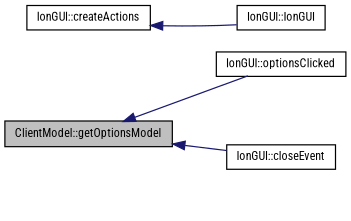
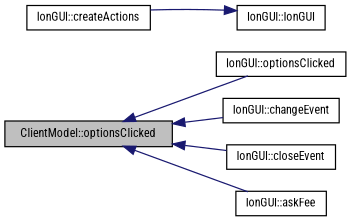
edge "IonGUI::IonGUI" -> "IonGUI::createActions": reversed
node "IonGUI::changeEvent": added
node "ClientModel::getOptionsModel": label "ClientModel::getOptionsModel" -> "ClientModel::optionsClicked"
node "IonGUI::askFee": added
